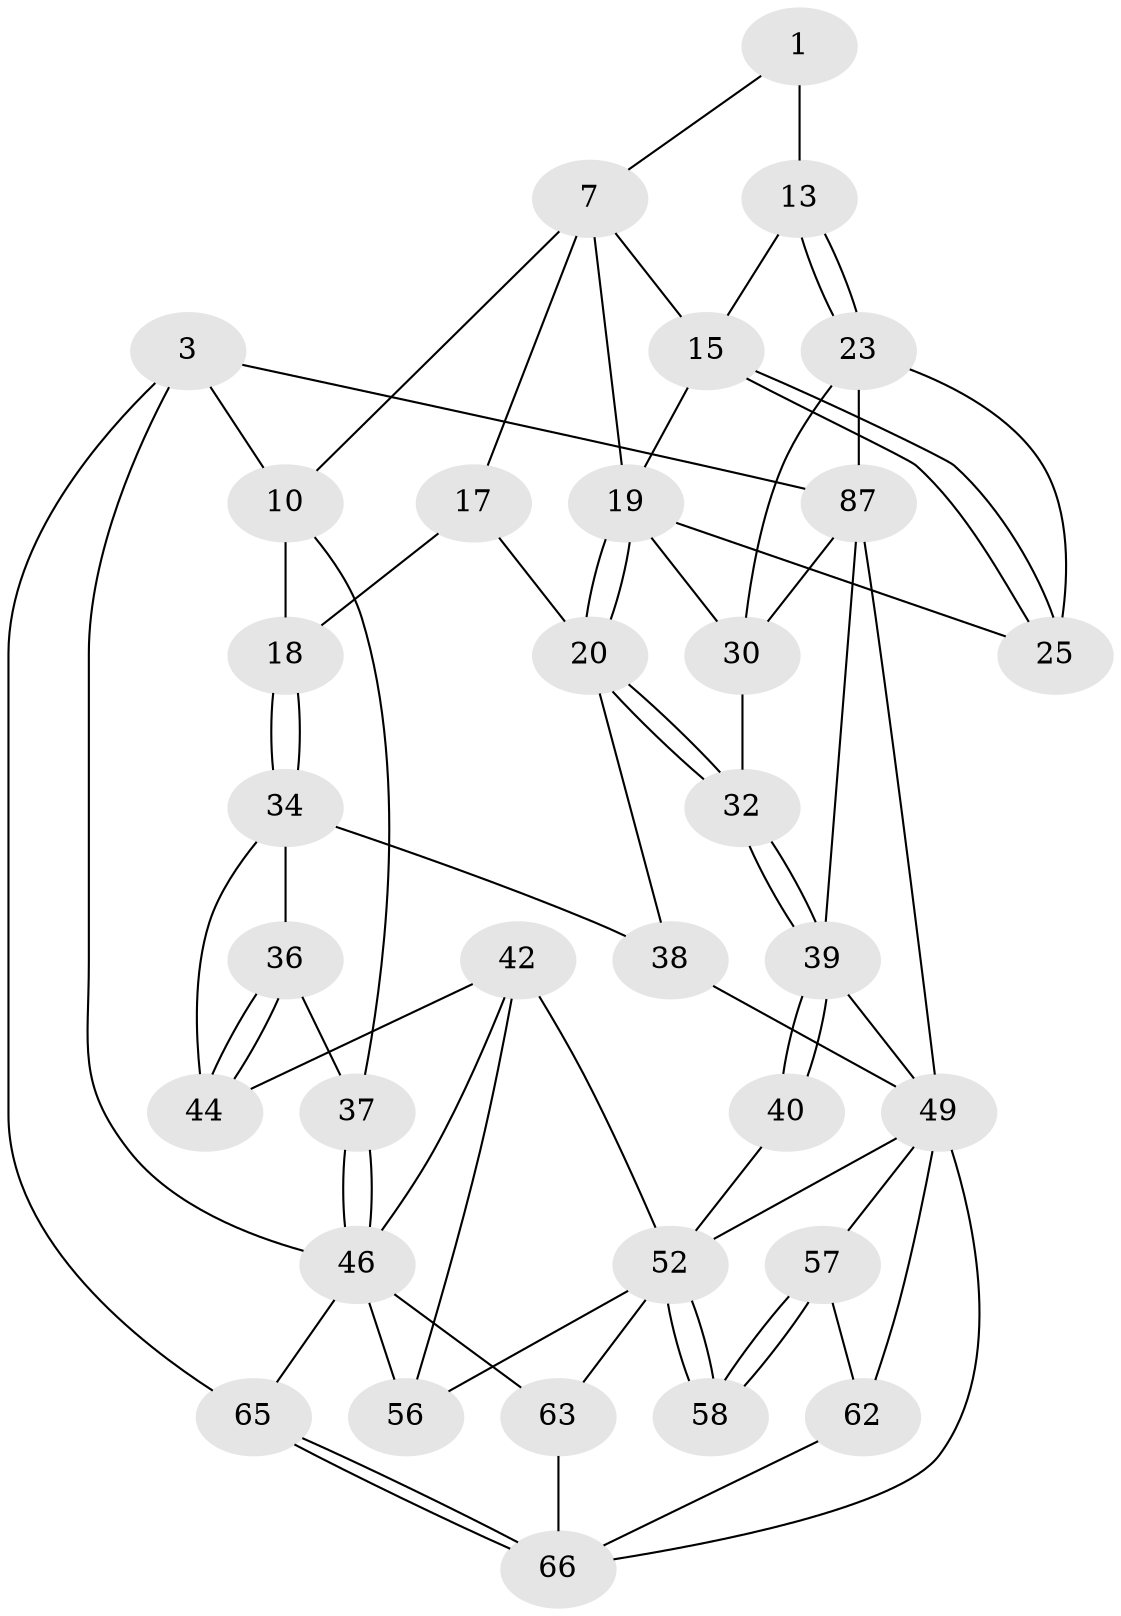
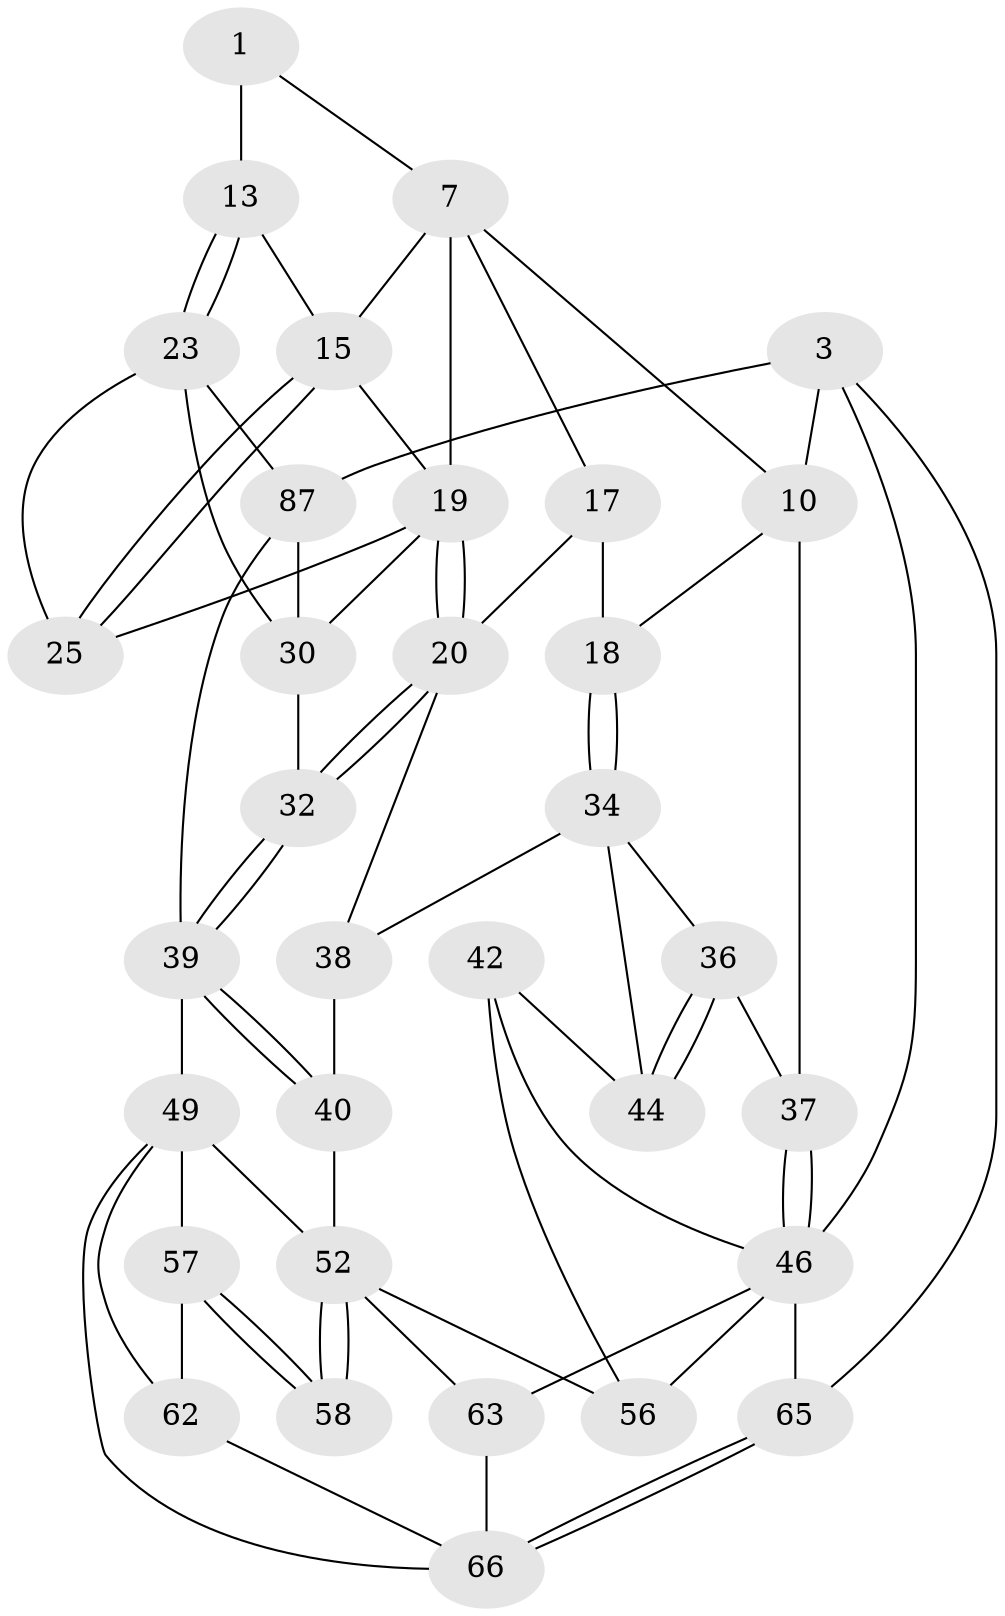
edge "87" -- "49": removed
edge "38" -- "49": now "38" -- "40"
edge "42" -- "52": removed
